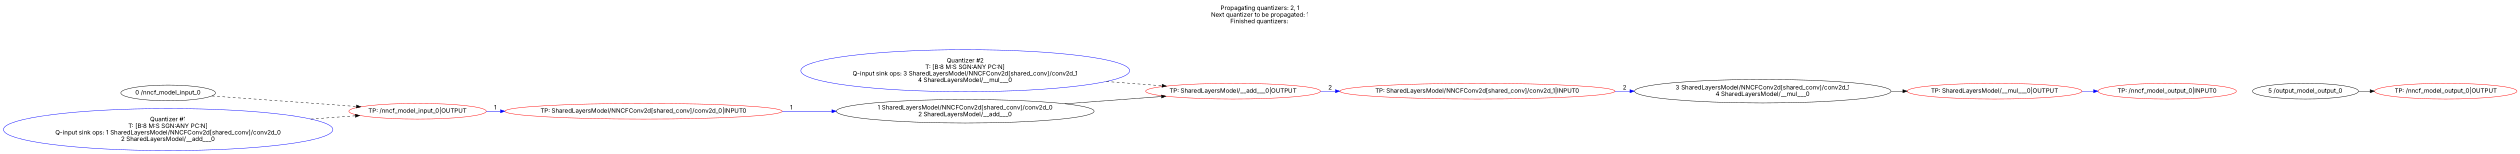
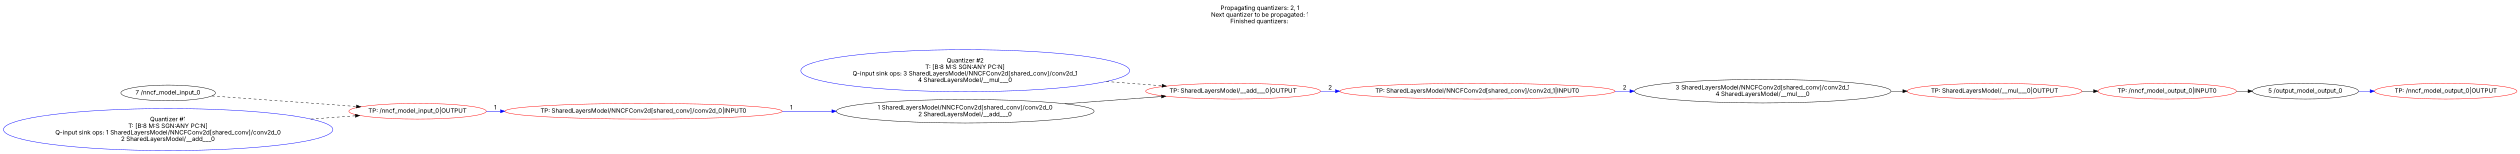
edge "TP: SharedLayersModel/__mul___0|OUTPUT" -> "TP: /nncf_model_output_0|INPUT0": color blue -> black
edge "TP: /nncf_model_output_0|INPUT0" -> "5 /output_model_output_0": added
edge "5 /output_model_output_0" -> "TP: /nncf_model_output_0|OUTPUT": color black -> blue
node "0 /nncf_model_input_0": label "0 /nncf_model_input_0" -> "7 /nncf_model_input_0"
